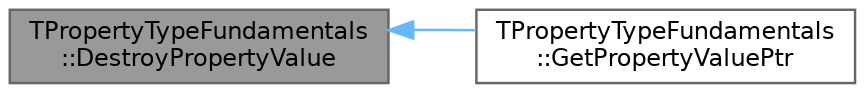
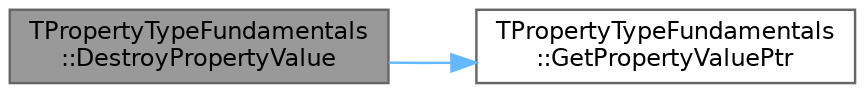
edge "TPropertyTypeFundamentals ::GetPropertyValuePtr" -> "TPropertyTypeFundamentals ::DestroyPropertyValue": reversed
